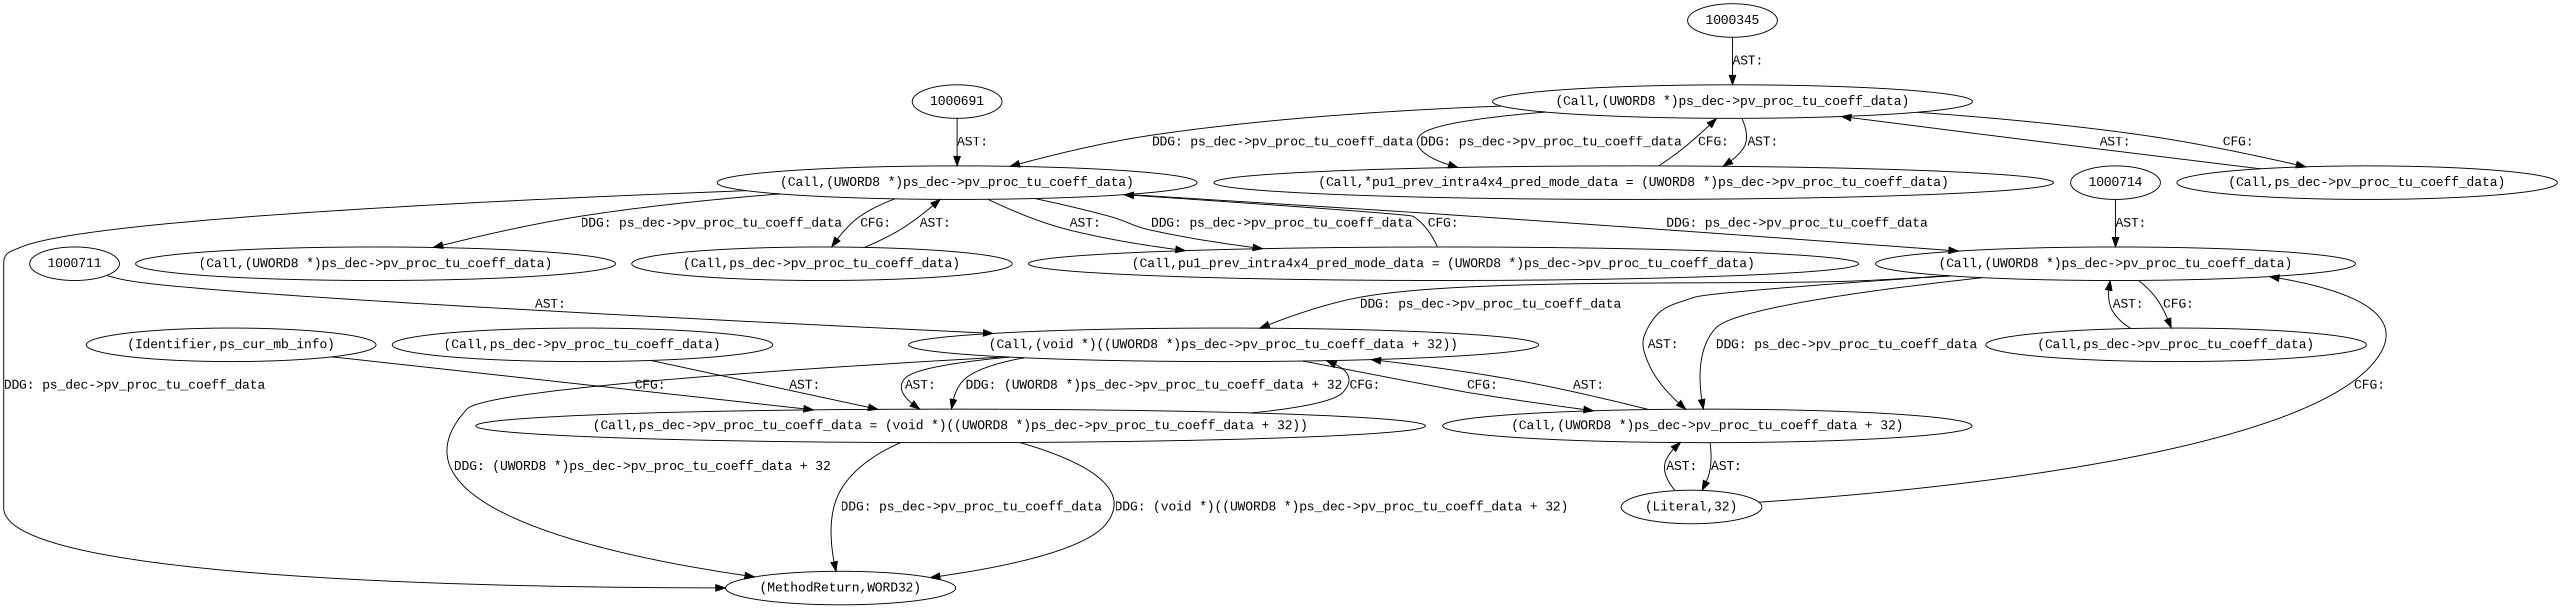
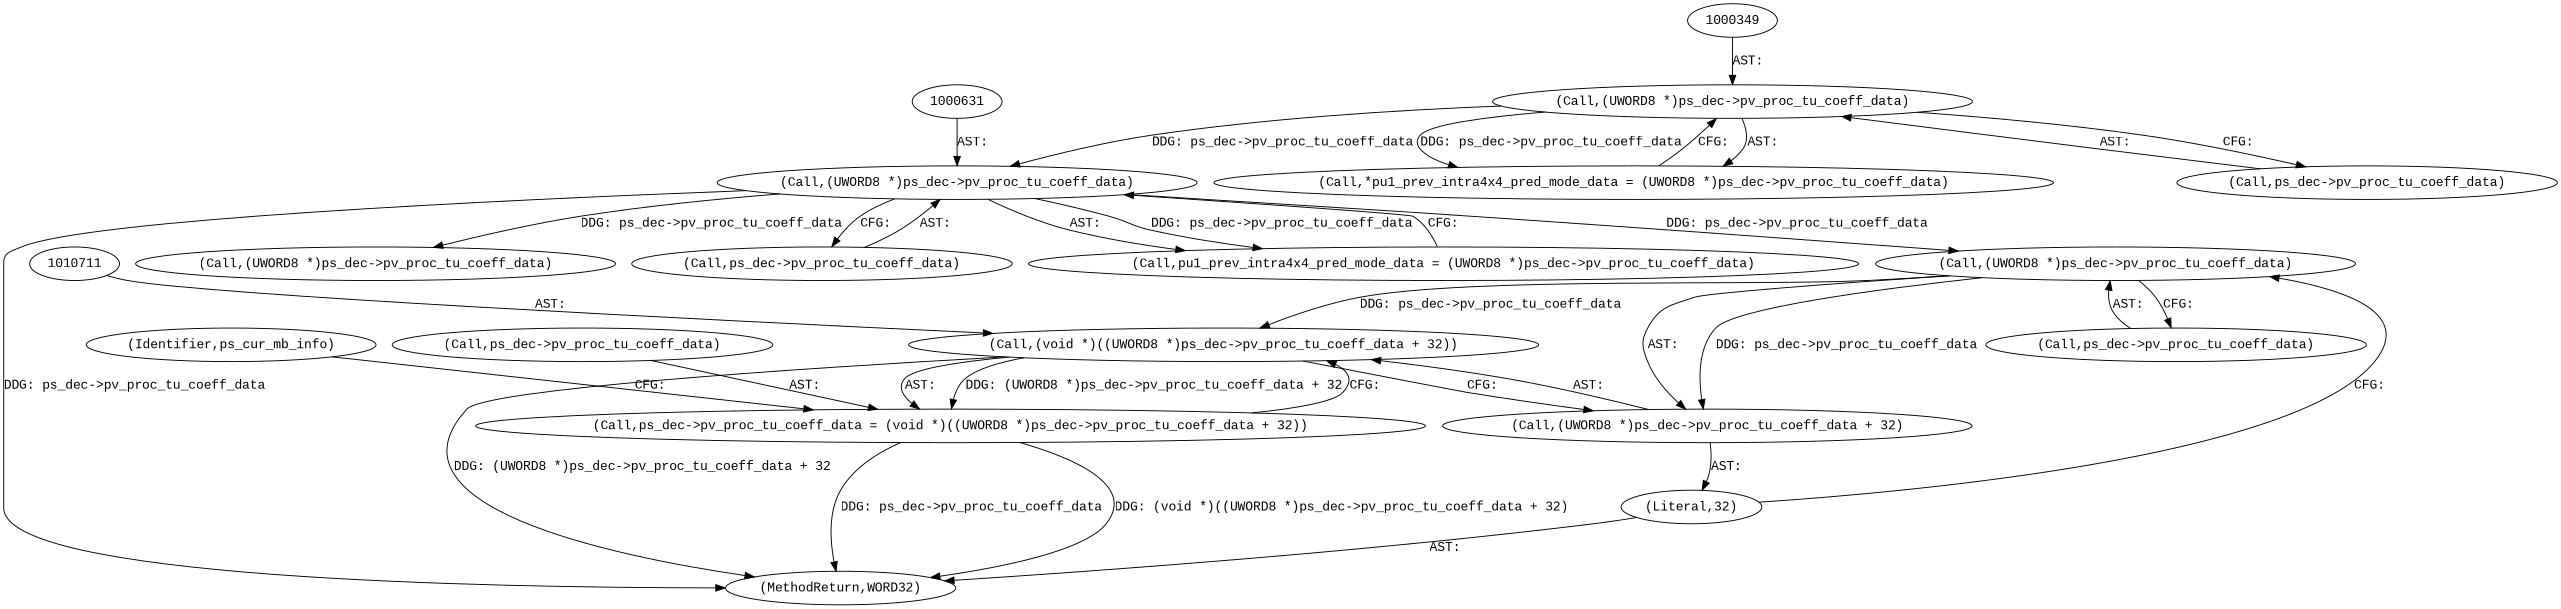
node "1000345": label "1000345" -> "1000349"
node "1000691": label "1000691" -> "1000631"
node "1000714": removed
node "1000711": label "1000711" -> "1010711"
edge "(Literal,32)" -> "(Call,(UWORD8 *)ps_dec->pv_proc_tu_coeff_data + 32)": now "(Literal,32)" -> "(MethodReturn,WORD32)"
